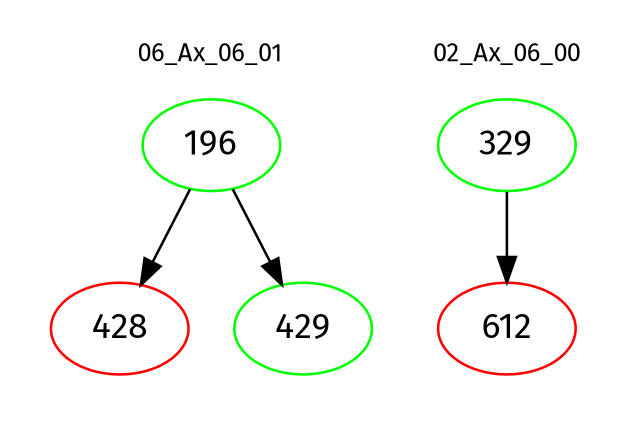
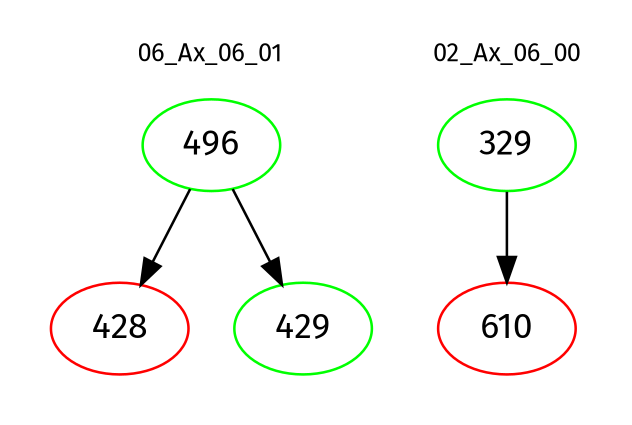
node "196": label "196" -> "496"
node "612": label "612" -> "610"
